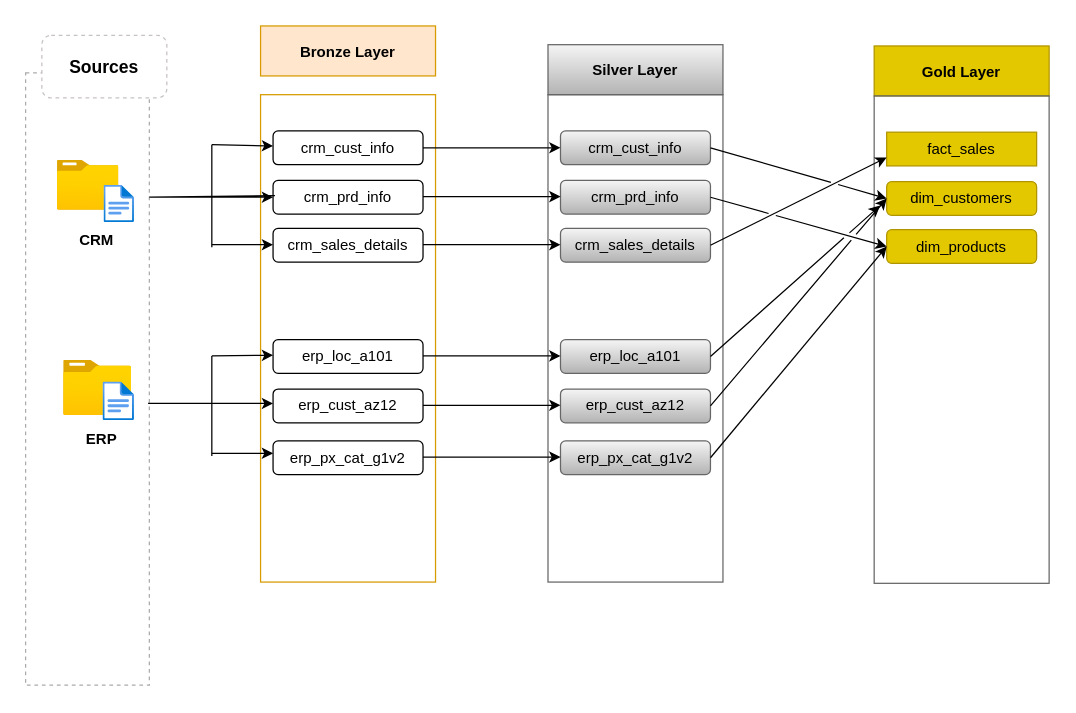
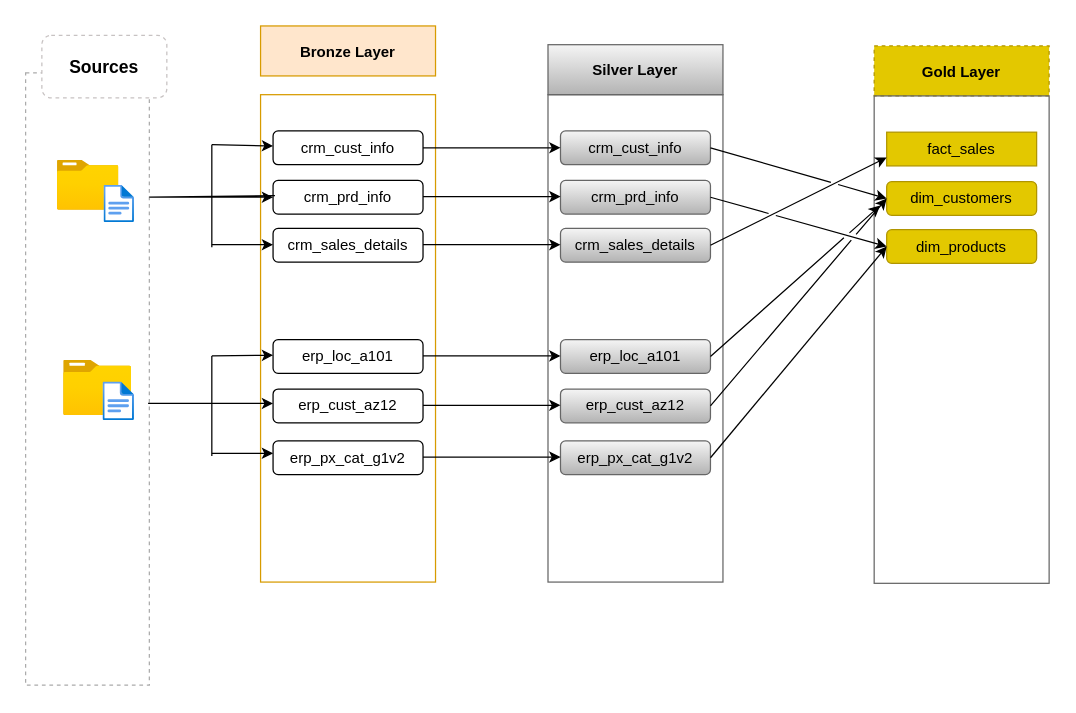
node "Gold Layer": style solid -> dashed
node "CRM": removed
node "ERP": removed
